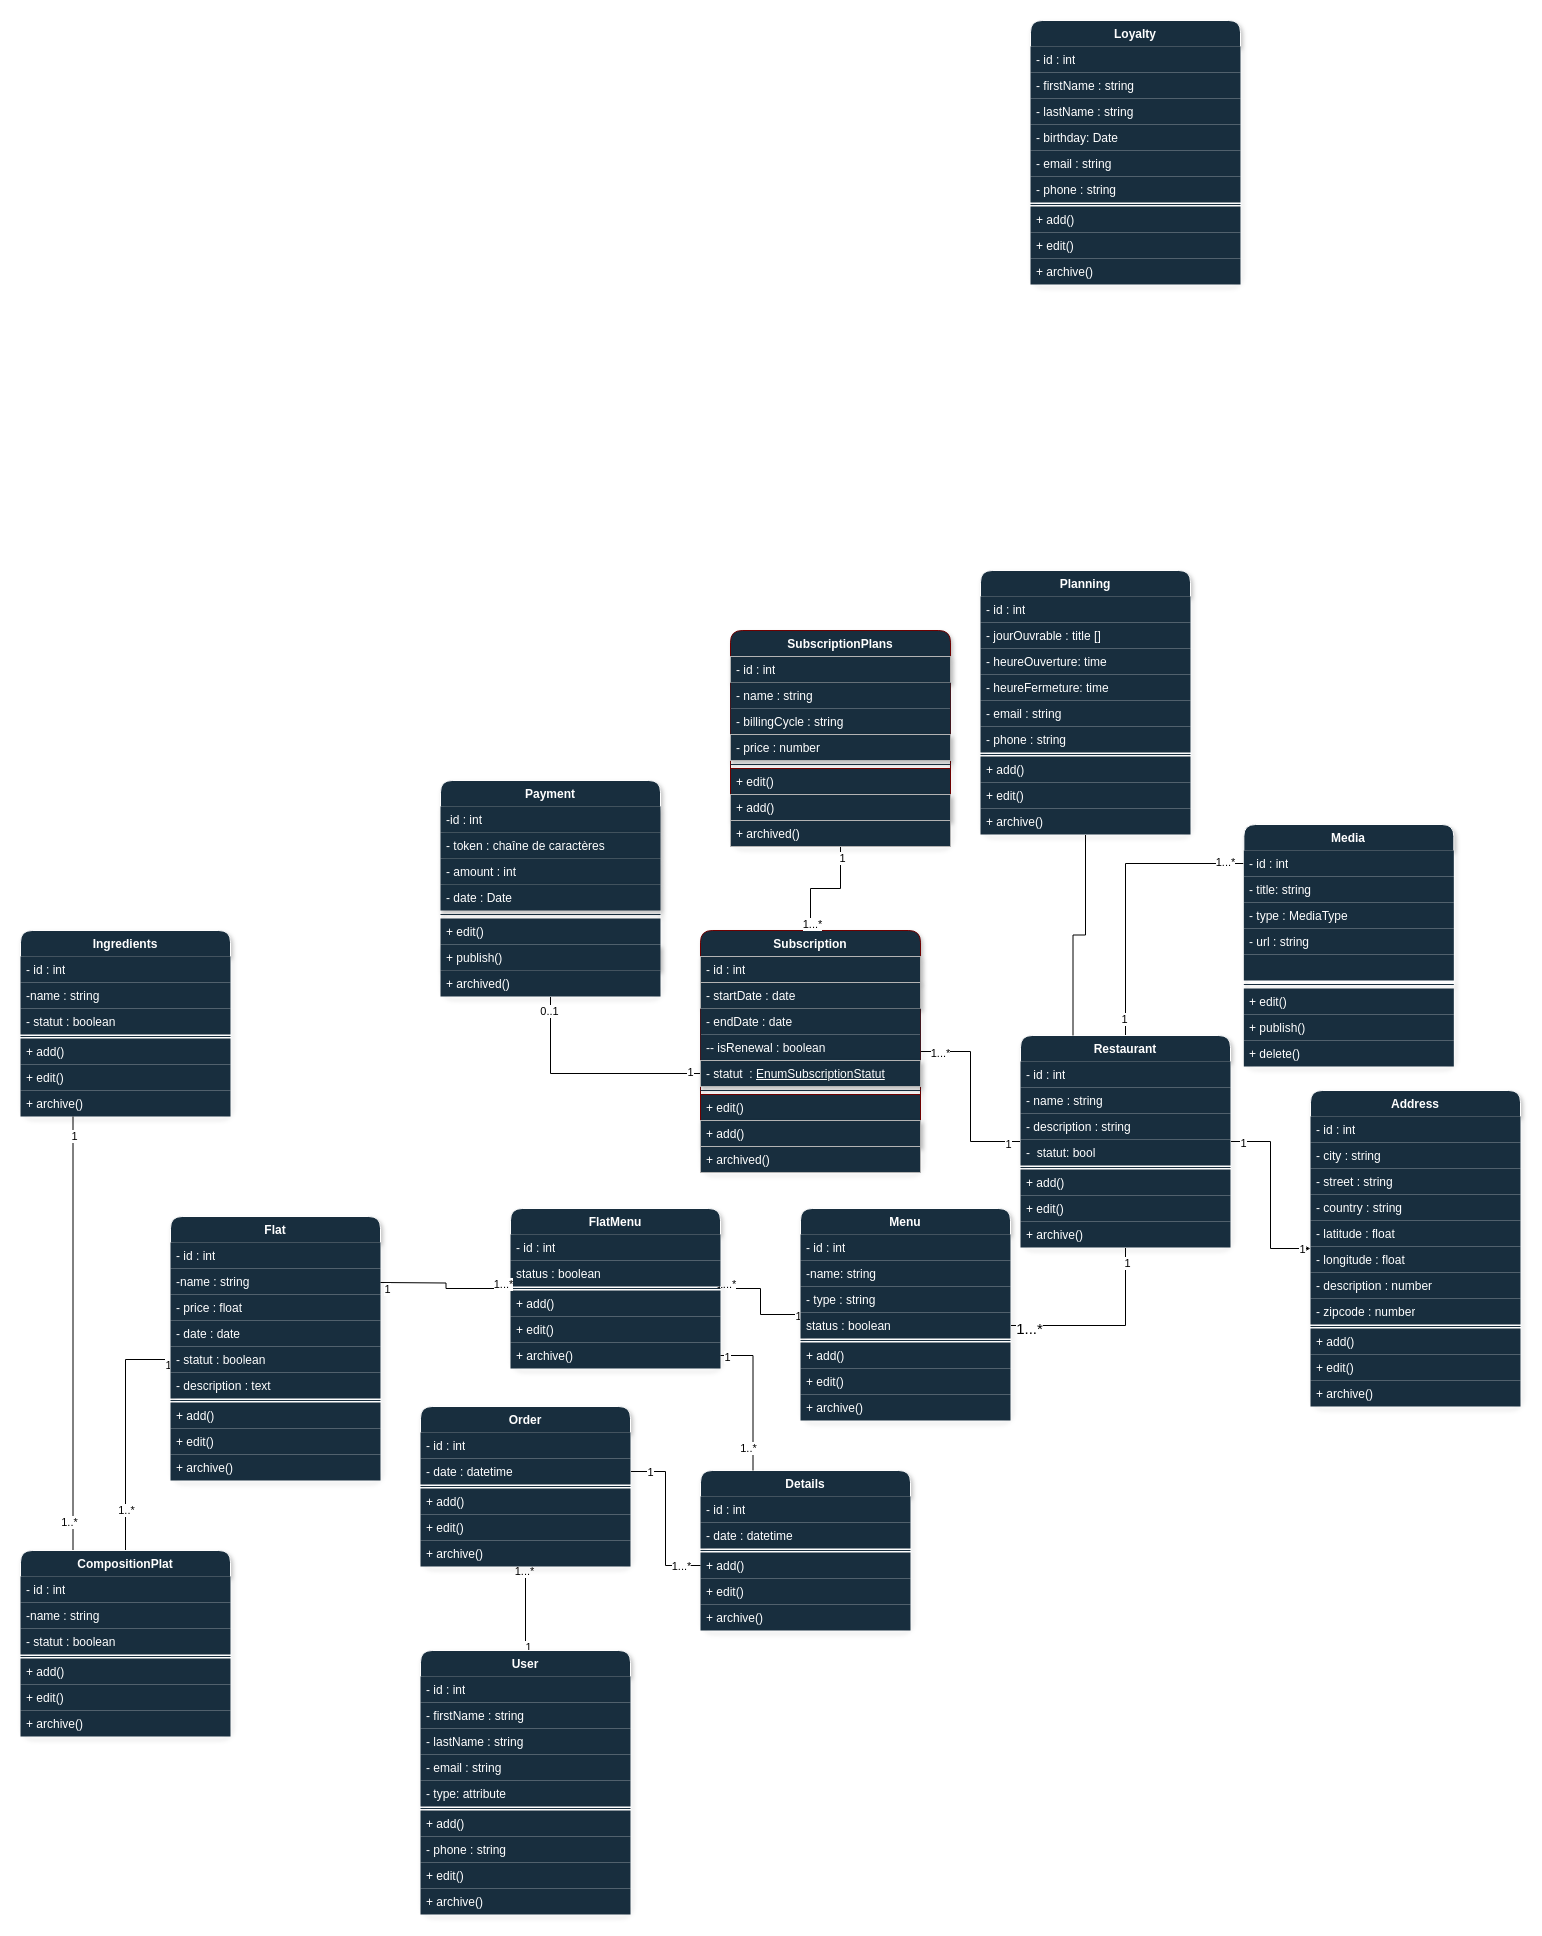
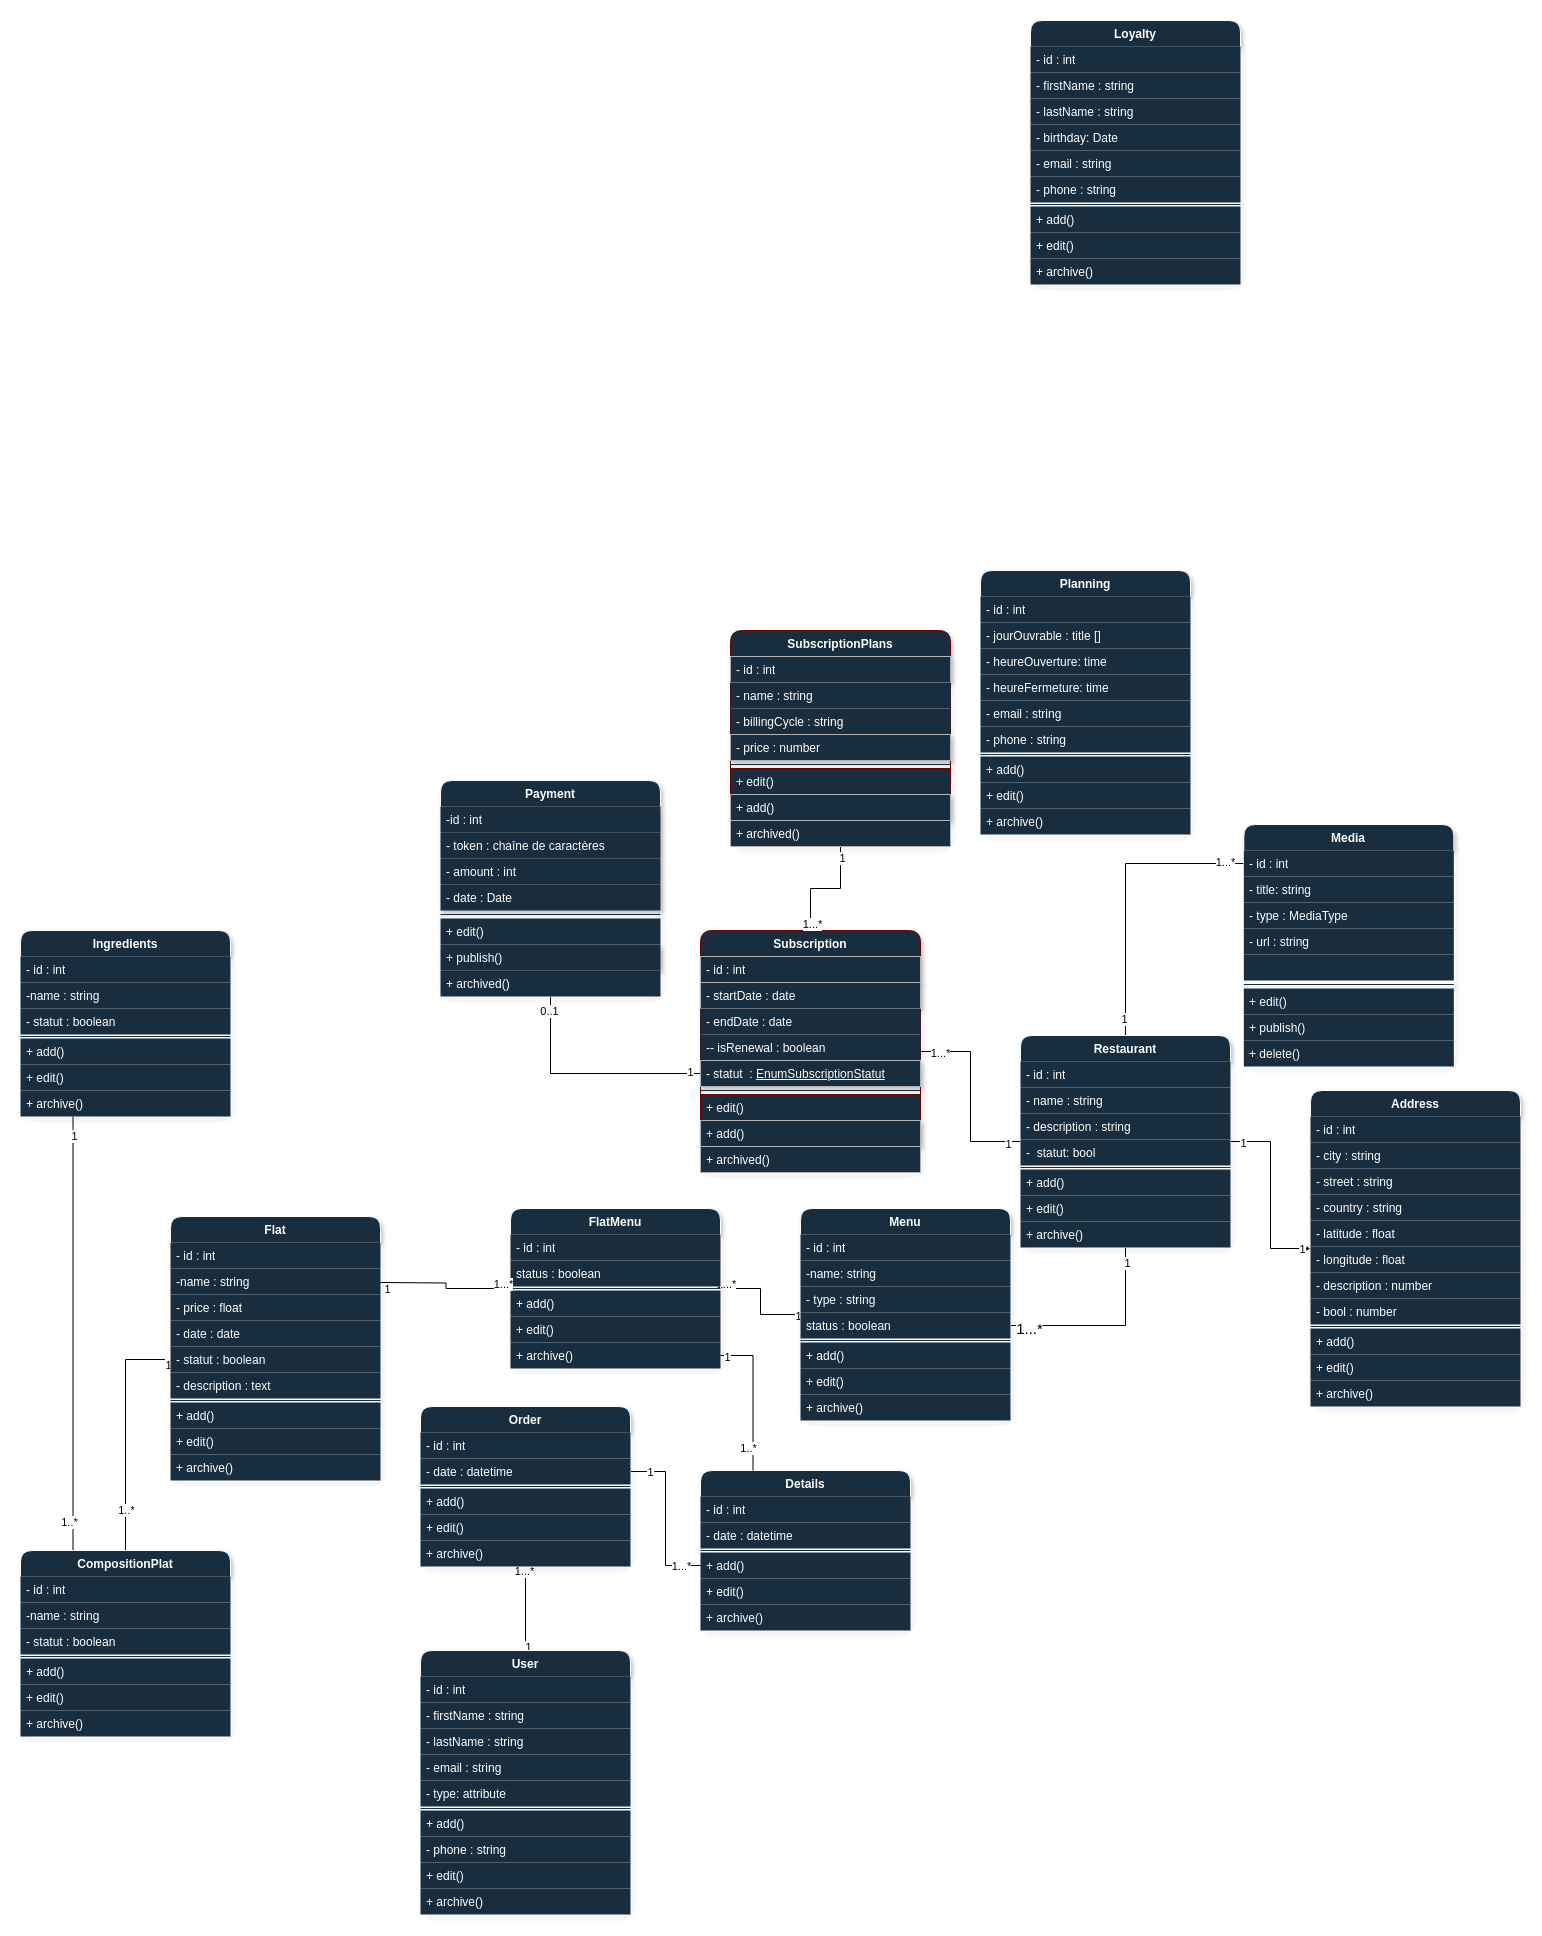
edge "Planning" -- "Restaurant": removed
node "- zipcode : number": label "- zipcode : number" -> "- bool : number"
